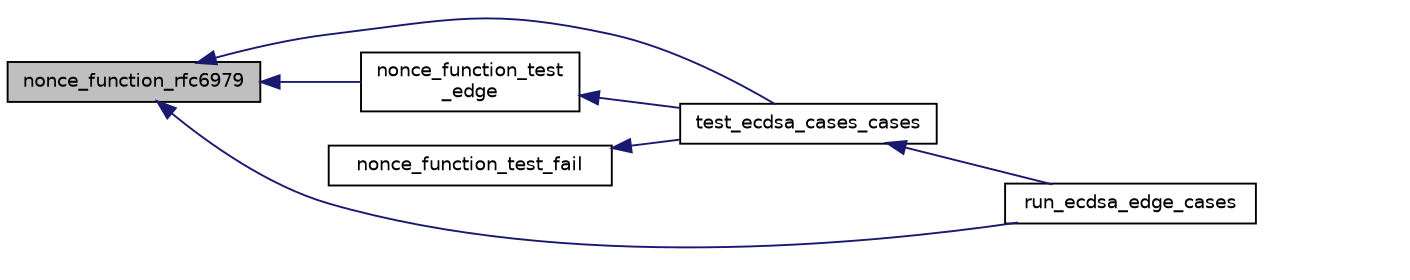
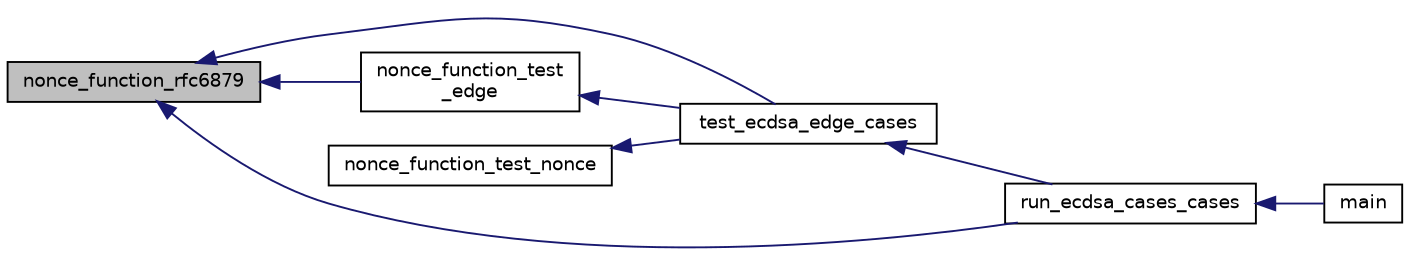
node "nonce_function_rfc6979": label "nonce_function_rfc6979" -> "nonce_function_rfc6879"
node "test_ecdsa_cases_cases": label "test_ecdsa_cases_cases" -> "test_ecdsa_edge_cases"
node "nonce_function_test_fail": label "nonce_function_test_fail" -> "nonce_function_test_nonce"
node "run_ecdsa_edge_cases": label "run_ecdsa_edge_cases" -> "run_ecdsa_cases_cases"
node "main": added
